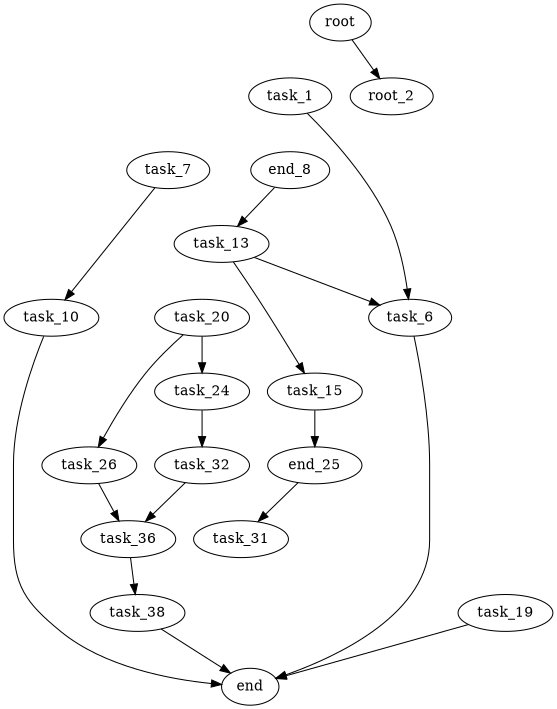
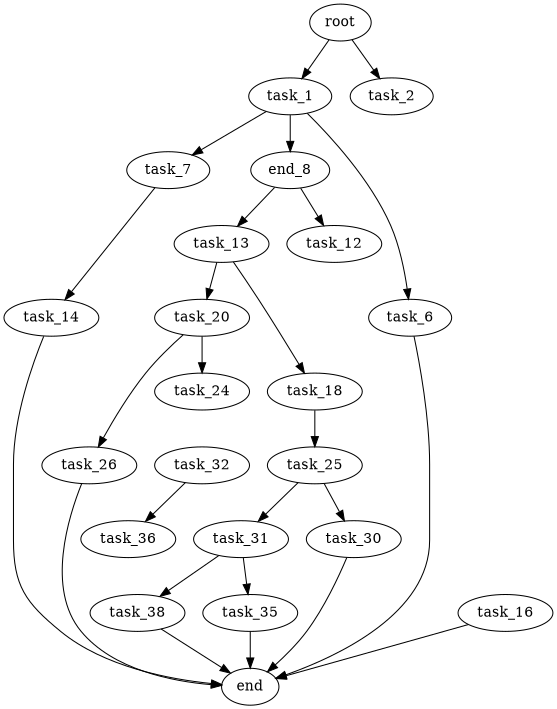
edge "root" -> "task_1": added
node "root_2": label "root_2" -> "task_2"
edge "task_1" -> "end_8": added
edge "task_1" -> "task_7": added
node "task_12": added
edge "task_13" -> "task_6": now "task_13" -> "task_20"
node "task_10": label "task_10" -> "task_14"
node "task_15": label "task_15" -> "task_18"
edge "task_24" -> "task_32": removed
node "end_25": label "end_25" -> "task_25"
edge "task_26" -> "task_36": now "task_26" -> "end"
node "task_30": added
edge "task_36" -> "task_38": now "task_31" -> "task_38"
node "task_35": added
node "task_19": label "task_19" -> "task_16"
